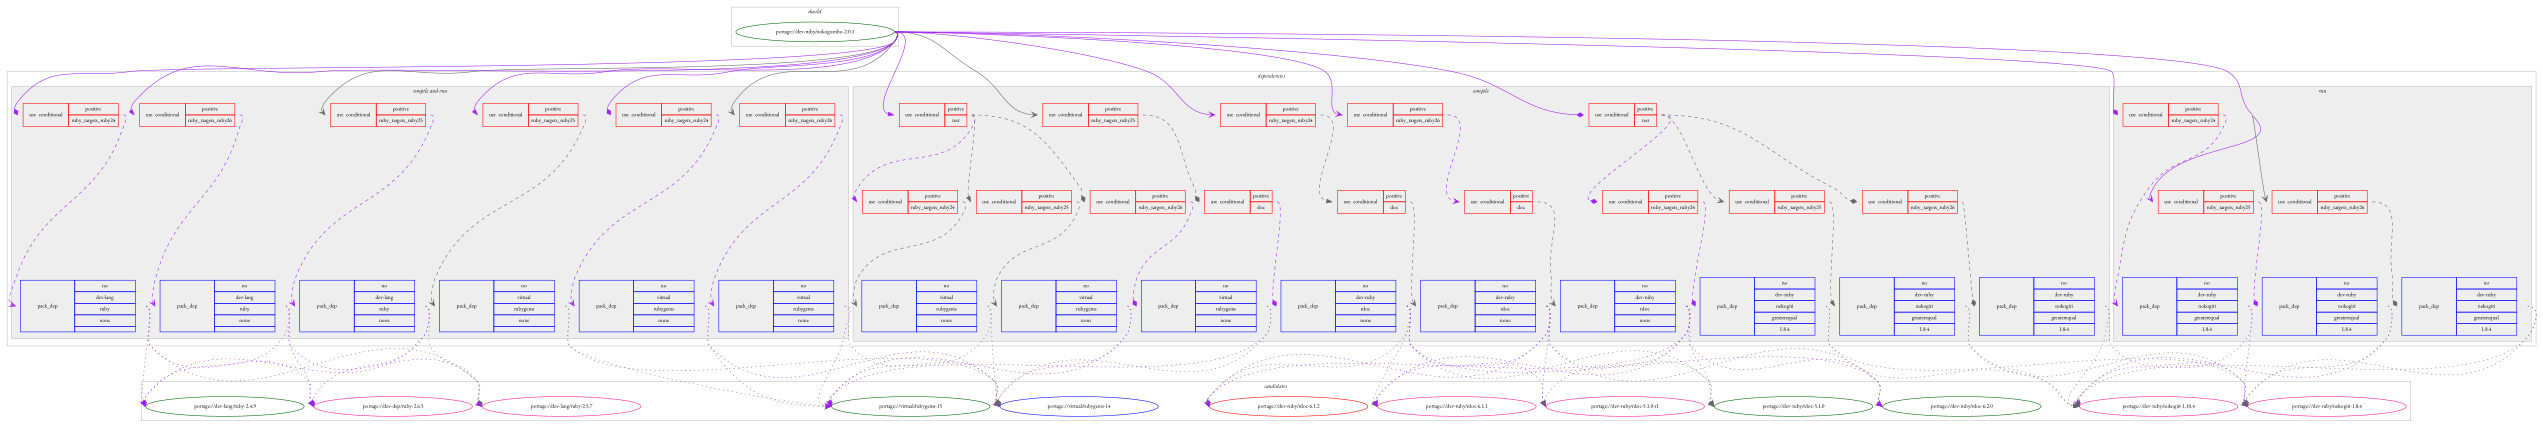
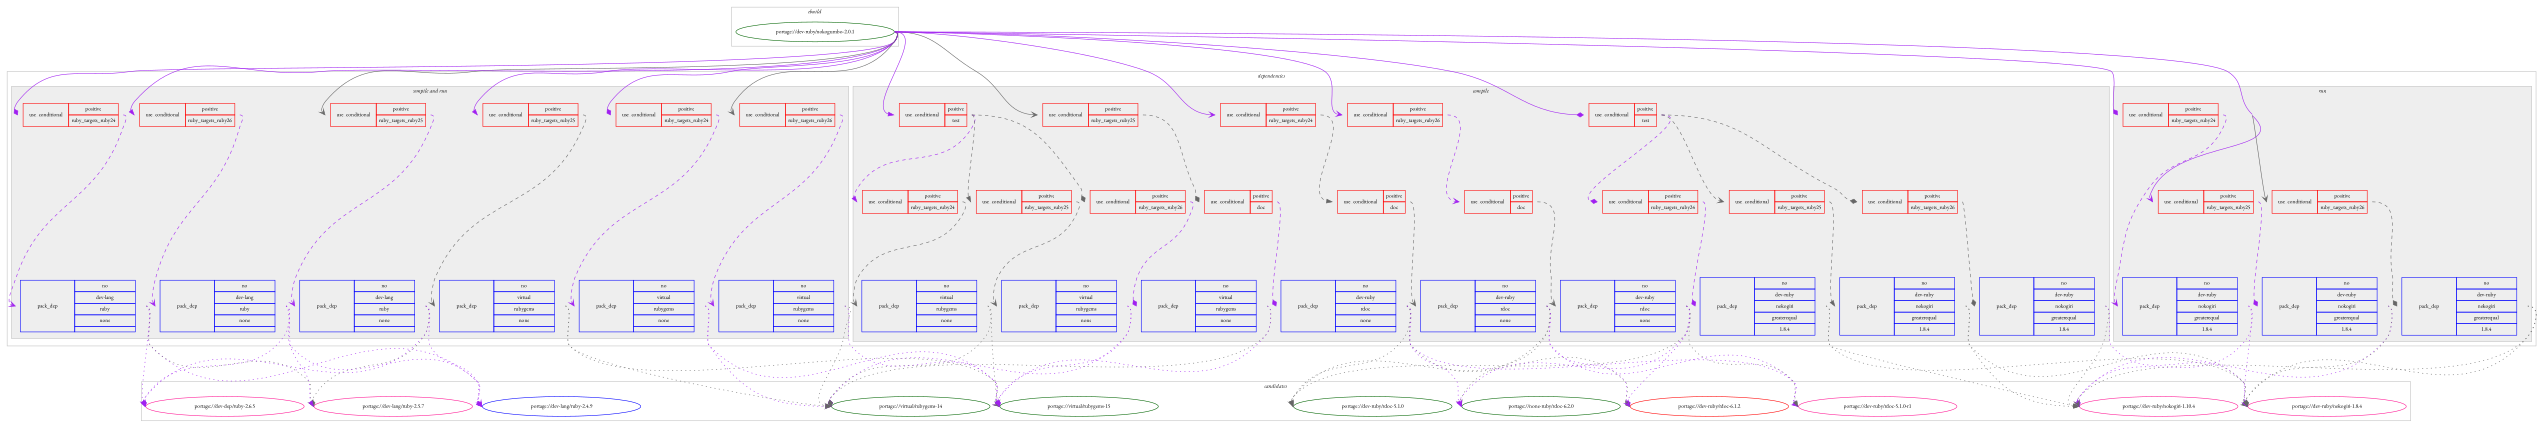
node "portage://dev-lang/ruby-2.4.9": color darkgreen -> blue
node "portage://virtual/rubygems-14": color blue -> darkgreen
node "portage://dev-ruby/rdoc-6.1.1": removed
node "portage://dev-ruby/rdoc-6.2.0": label "portage://dev-ruby/rdoc-6.2.0" -> "portage://none-ruby/rdoc-6.2.0"
